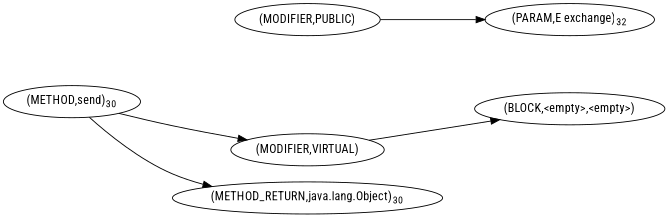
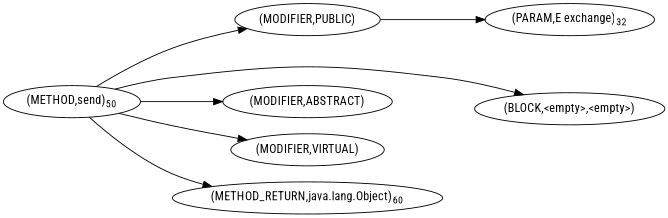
edge "(METHOD,send)" -> "(MODIFIER,PUBLIC)": added
node "(METHOD,send)": text "30" -> "50"
node "(MODIFIER,ABSTRACT)": added
edge "(MODIFIER,VIRTUAL)" -> "(BLOCK,<empty>,<empty>)": now "(METHOD,send)" -> "(BLOCK,<empty>,<empty>)"
node "(METHOD_RETURN,java.lang.Object)": text "30" -> "60"
